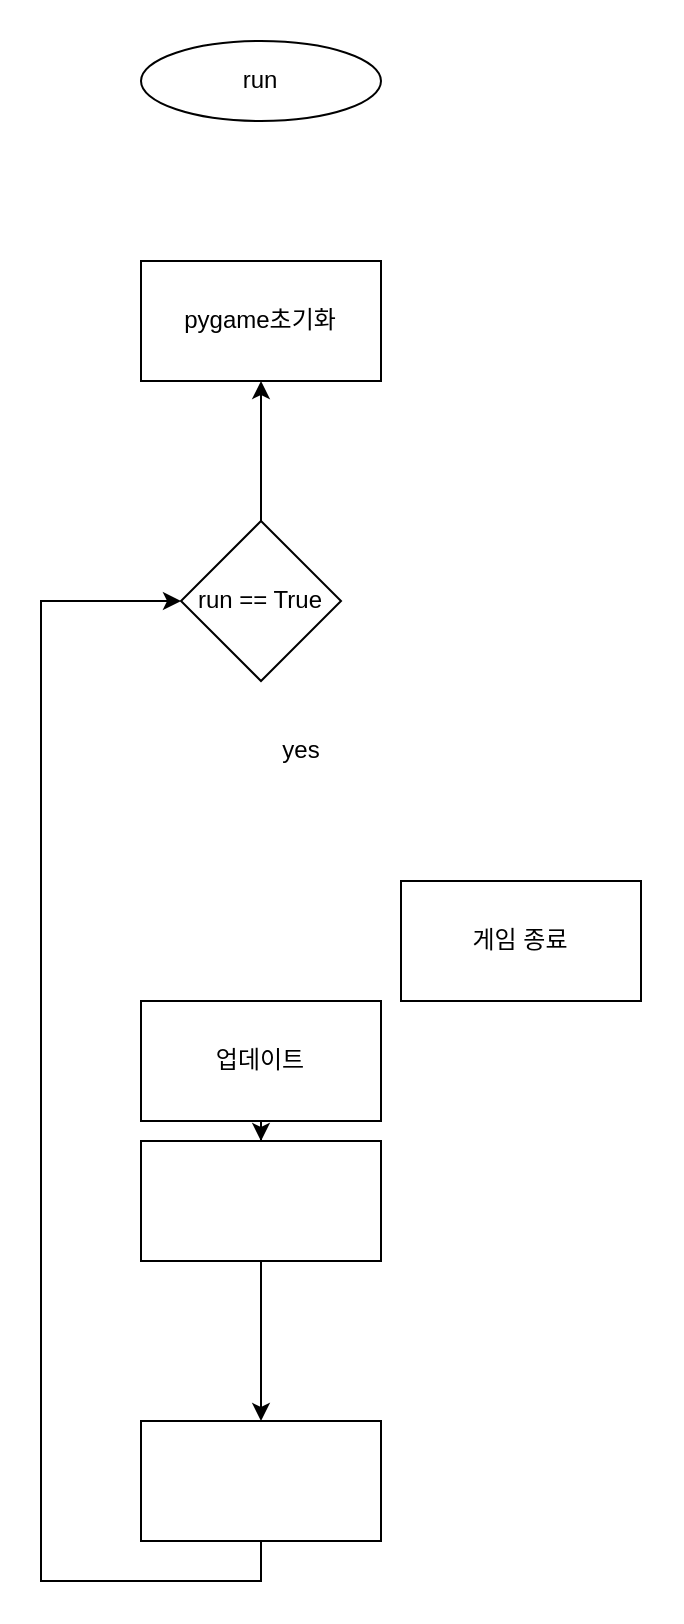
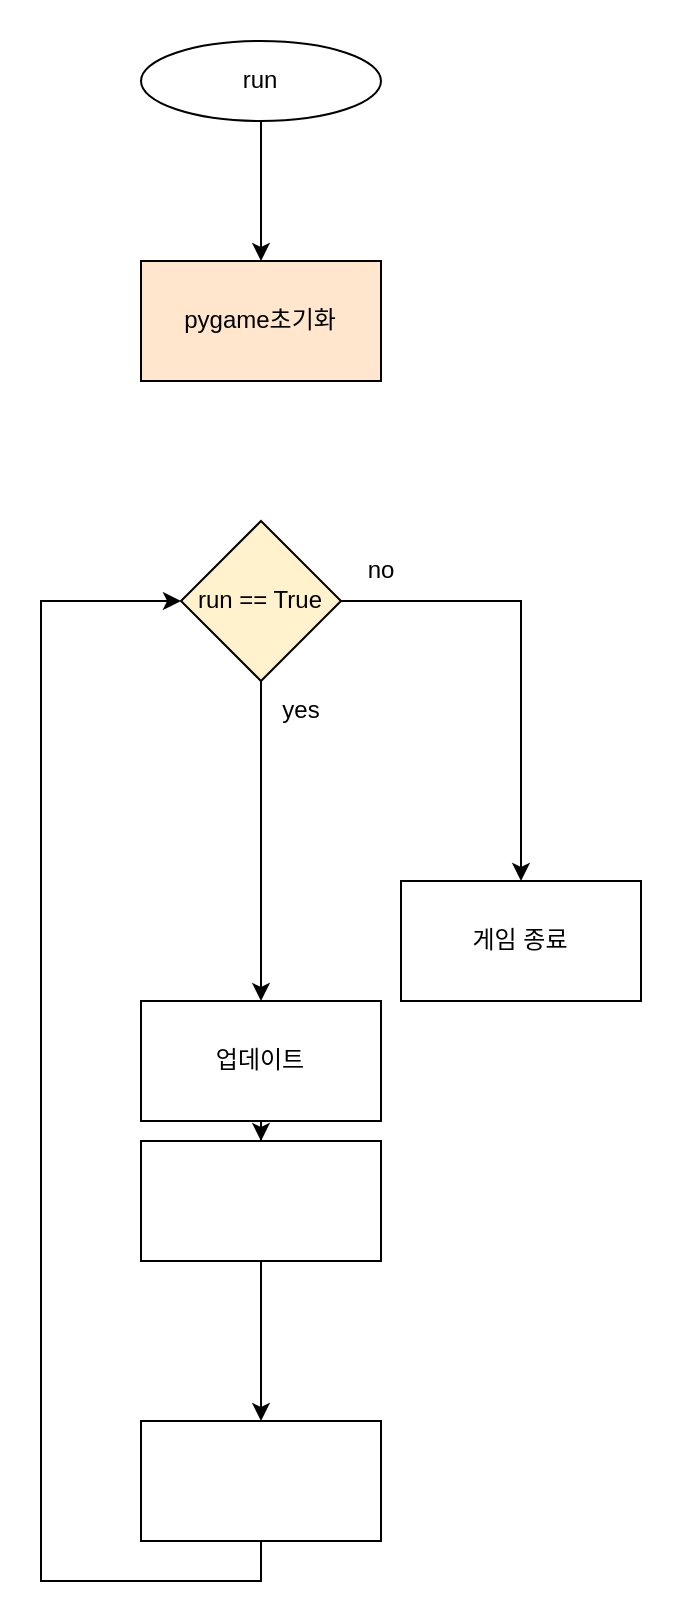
edge "run" -> "pygame초기화": added
node "pygame초기화": fillcolor #ffffff -> #ffe6cc
edge "run == True" -> "pygame초기화": now "run == True" -> "업데이트"
node "no": added
node "run == True": fillcolor #ffffff -> #fff2cc
edge "run == True" -> "게임 종료": added
node "yes": moved (301, 751) -> (301, 711)
